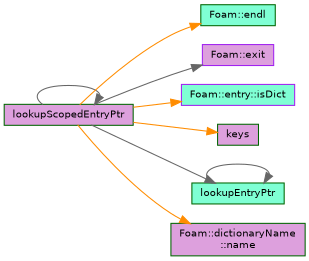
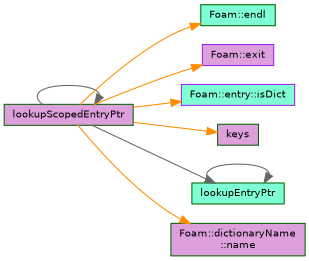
edge "lookupScopedEntryPtr" -> "Foam::exit": color gray40 -> darkorange
